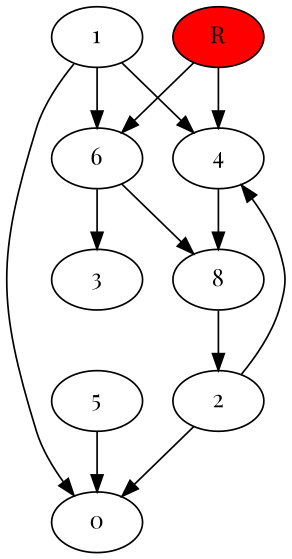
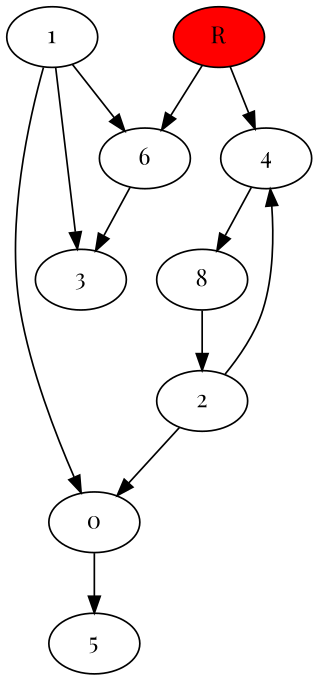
edge "1" -> "4": now "1" -> "3"
edge "6" -> "8": removed
edge "5" -> "0": reversed
